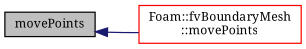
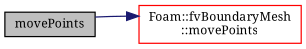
edge "Foam::fvBoundaryMesh ::movePoints" -> "movePoints": reversed
